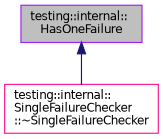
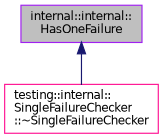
node "testing::internal:: HasOneFailure": label "testing::internal:: HasOneFailure" -> "internal::internal:: HasOneFailure"
